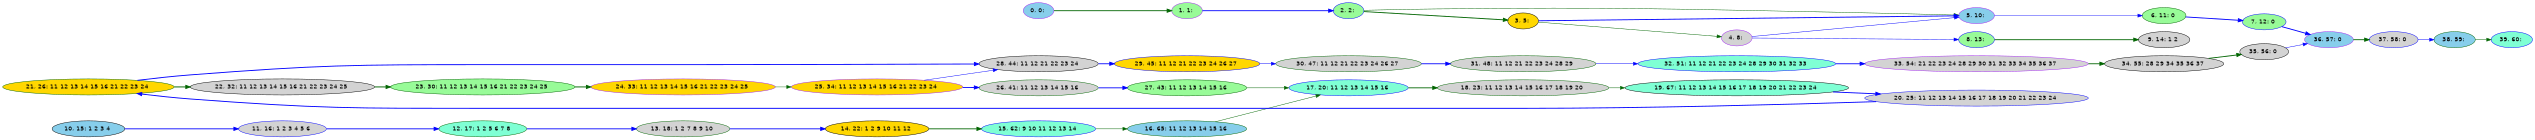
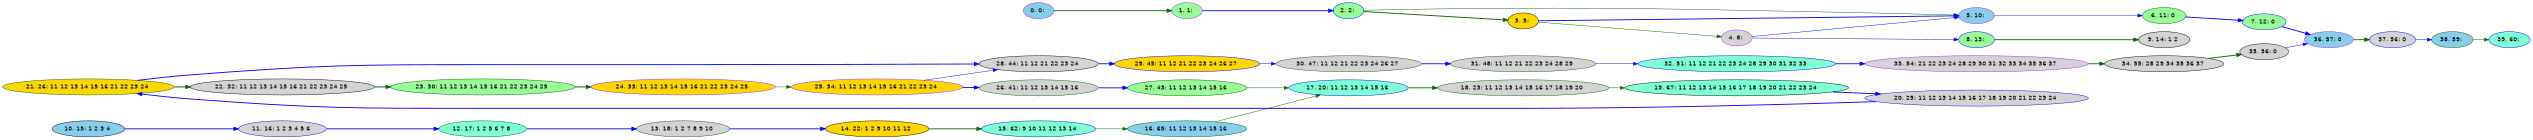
node "37, 58: 0": label "37, 58: 0" -> "37, 56: 0"
